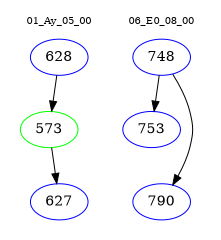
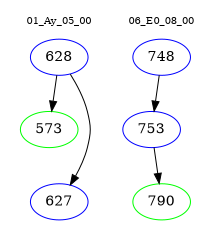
edge "748" -> "790": now "753" -> "790"
edge "573" -> "627": now "628" -> "627"
node "790": color blue -> green
